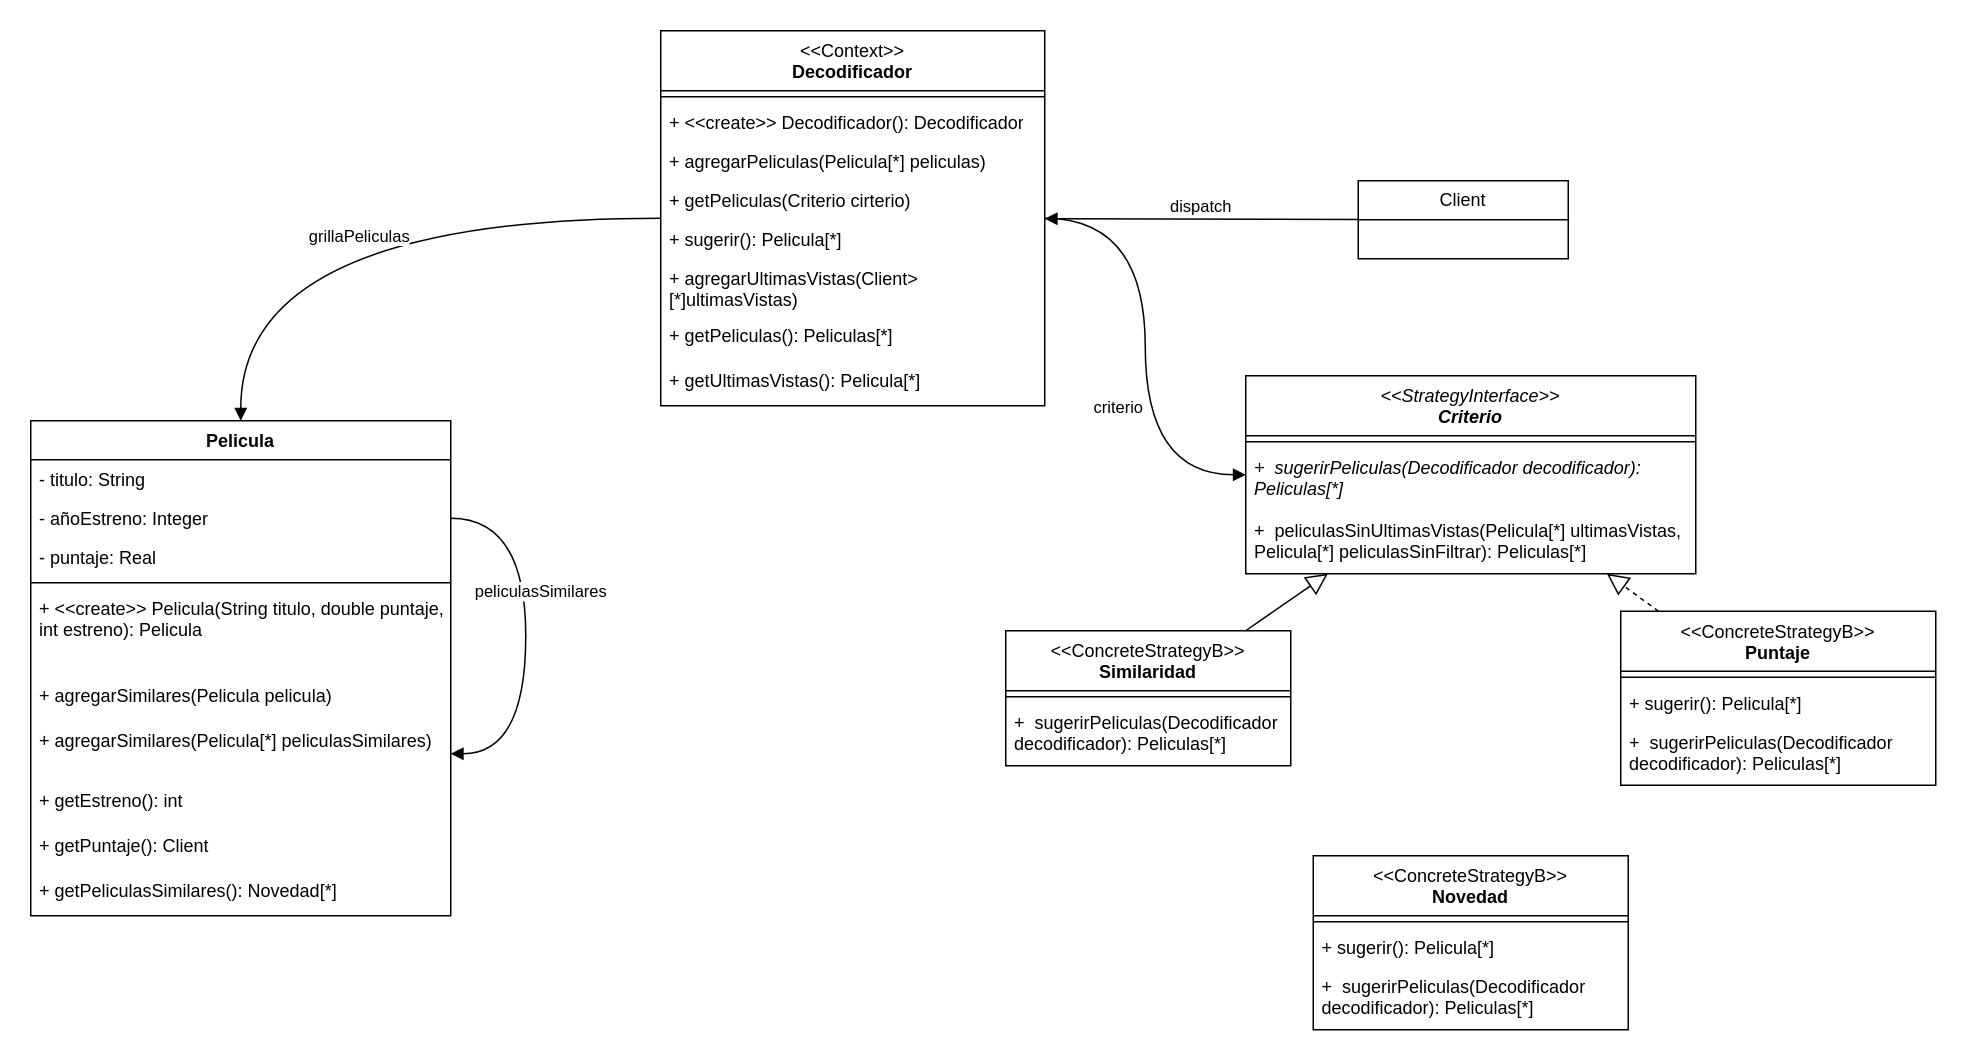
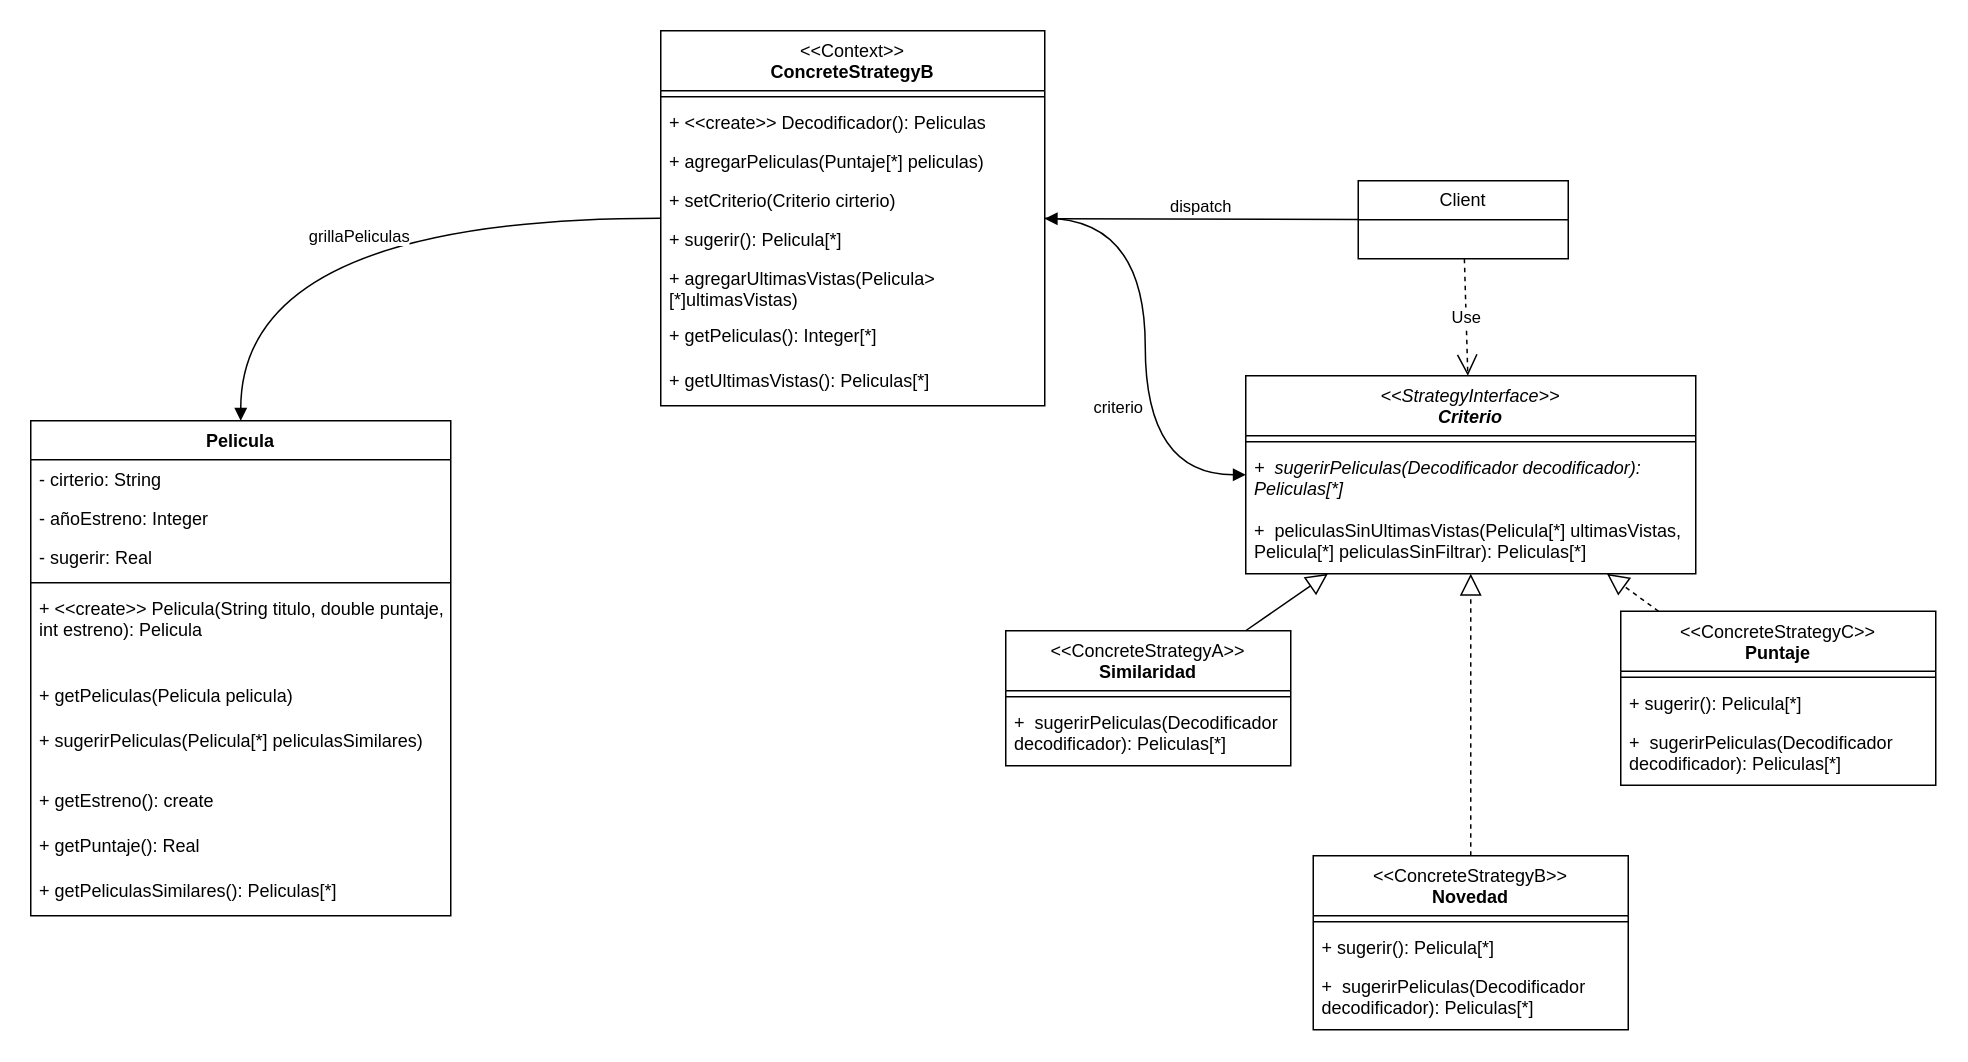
node "<<Context>> Decodificador": label "<<Context>> Decodificador" -> "<<Context>> ConcreteStrategyB"
node "+ <<create>> Decodificador(): Decodificador": label "+ <<create>> Decodificador(): Decodificador" -> "+ <<create>> Decodificador(): Peliculas"
node "+ agregarPeliculas(Pelicula[*] peliculas)": label "+ agregarPeliculas(Pelicula[*] peliculas)" -> "+ agregarPeliculas(Puntaje[*] peliculas)"
node "+ getPeliculas(Criterio cirterio)": label "+ getPeliculas(Criterio cirterio)" -> "+ setCriterio(Criterio cirterio)"
node "+ agregarUltimasVistas(Client>[*]ultimasVistas)": label "+ agregarUltimasVistas(Client>[*]ultimasVistas)" -> "+ agregarUltimasVistas(Pelicula>[*]ultimasVistas)"
edge "Client" -> "<<StrategyInterface>> Criterio": added, label "Use"
node "+ getPeliculas(): Peliculas[*]": label "+ getPeliculas(): Peliculas[*]" -> "+ getPeliculas(): Integer[*]"
node "+ getUltimasVistas(): Pelicula[*]": label "+ getUltimasVistas(): Pelicula[*]" -> "+ getUltimasVistas(): Peliculas[*]"
node "- titulo: String": label "- titulo: String" -> "- cirterio: String"
node "- puntaje: Real": label "- puntaje: Real" -> "- sugerir: Real"
edge "- añoEstreno: Integer" -> "Pelicula": removed, label "peliculasSimilares"
node "<<ConcreteStrategyB>> Puntaje": label "<<ConcreteStrategyB>> Puntaje" -> "<<ConcreteStrategyC>> Puntaje"
node "<<ConcreteStrategyB>> Similaridad": label "<<ConcreteStrategyB>> Similaridad" -> "<<ConcreteStrategyA>> Similaridad"
node "+ agregarSimilares(Pelicula pelicula)": label "+ agregarSimilares(Pelicula pelicula)" -> "+ getPeliculas(Pelicula pelicula)"
edge "<<ConcreteStrategyB>> Novedad" -> "<<StrategyInterface>> Criterio": added
node "+ agregarSimilares(Pelicula[*] peliculasSimilares)": label "+ agregarSimilares(Pelicula[*] peliculasSimilares)" -> "+ sugerirPeliculas(Pelicula[*] peliculasSimilares)"
node "+ getEstreno(): int": label "+ getEstreno(): int" -> "+ getEstreno(): create"
node "+ getPuntaje(): Client": label "+ getPuntaje(): Client" -> "+ getPuntaje(): Real"
node "+ getPeliculasSimilares(): Novedad[*]": label "+ getPeliculasSimilares(): Novedad[*]" -> "+ getPeliculasSimilares(): Peliculas[*]"
